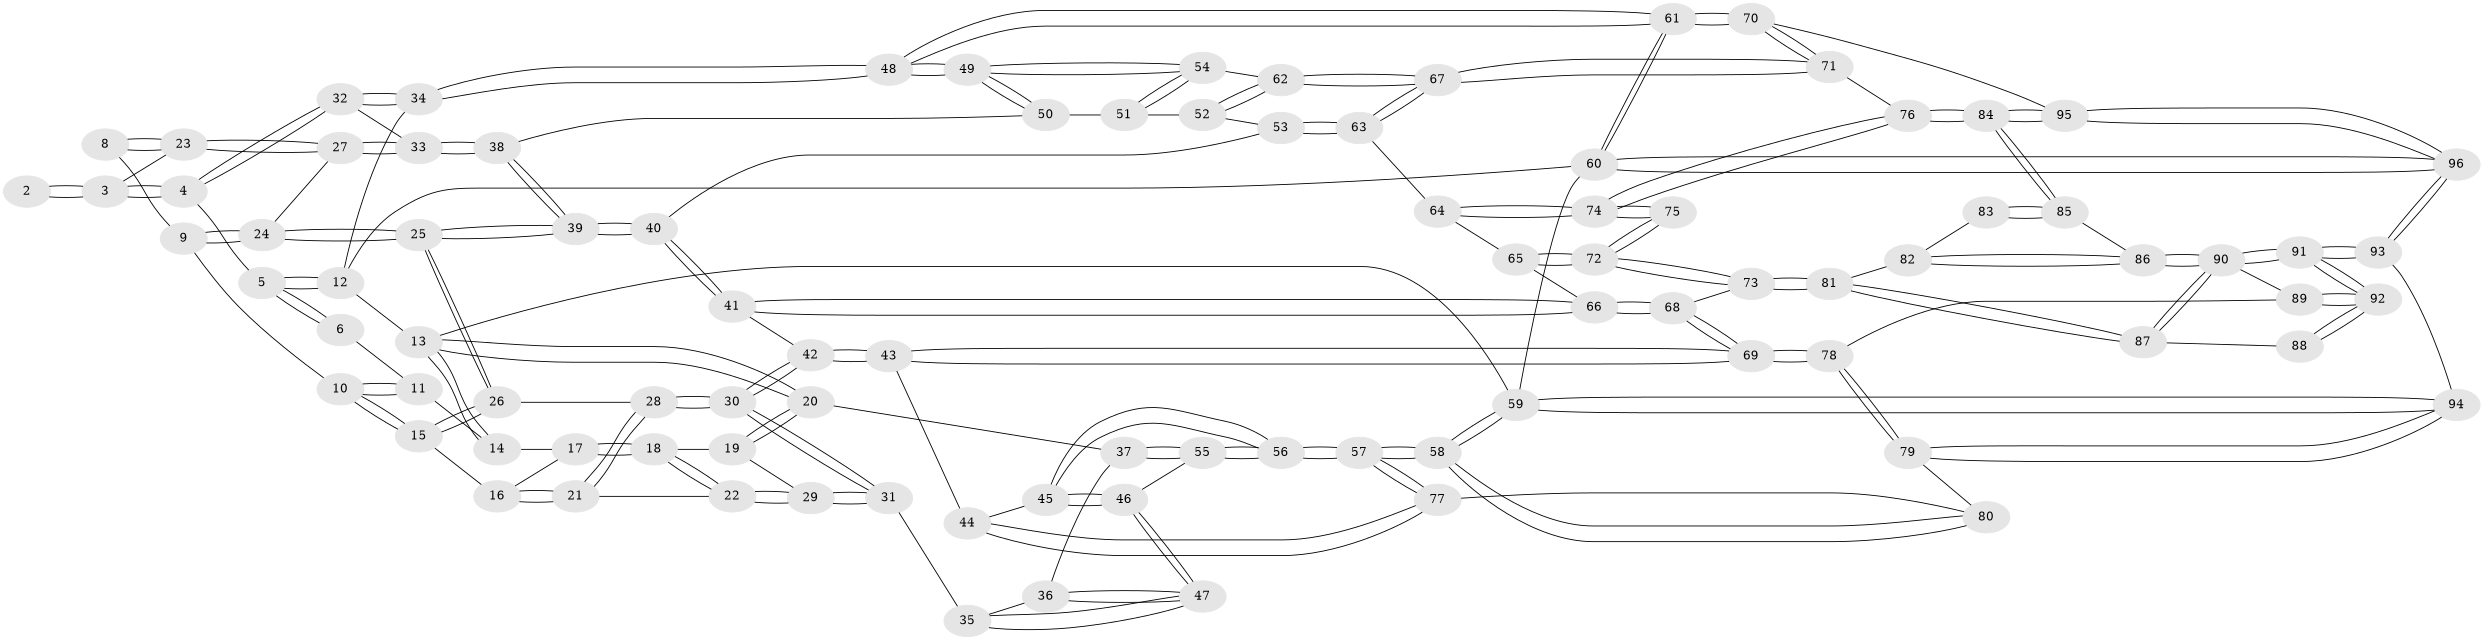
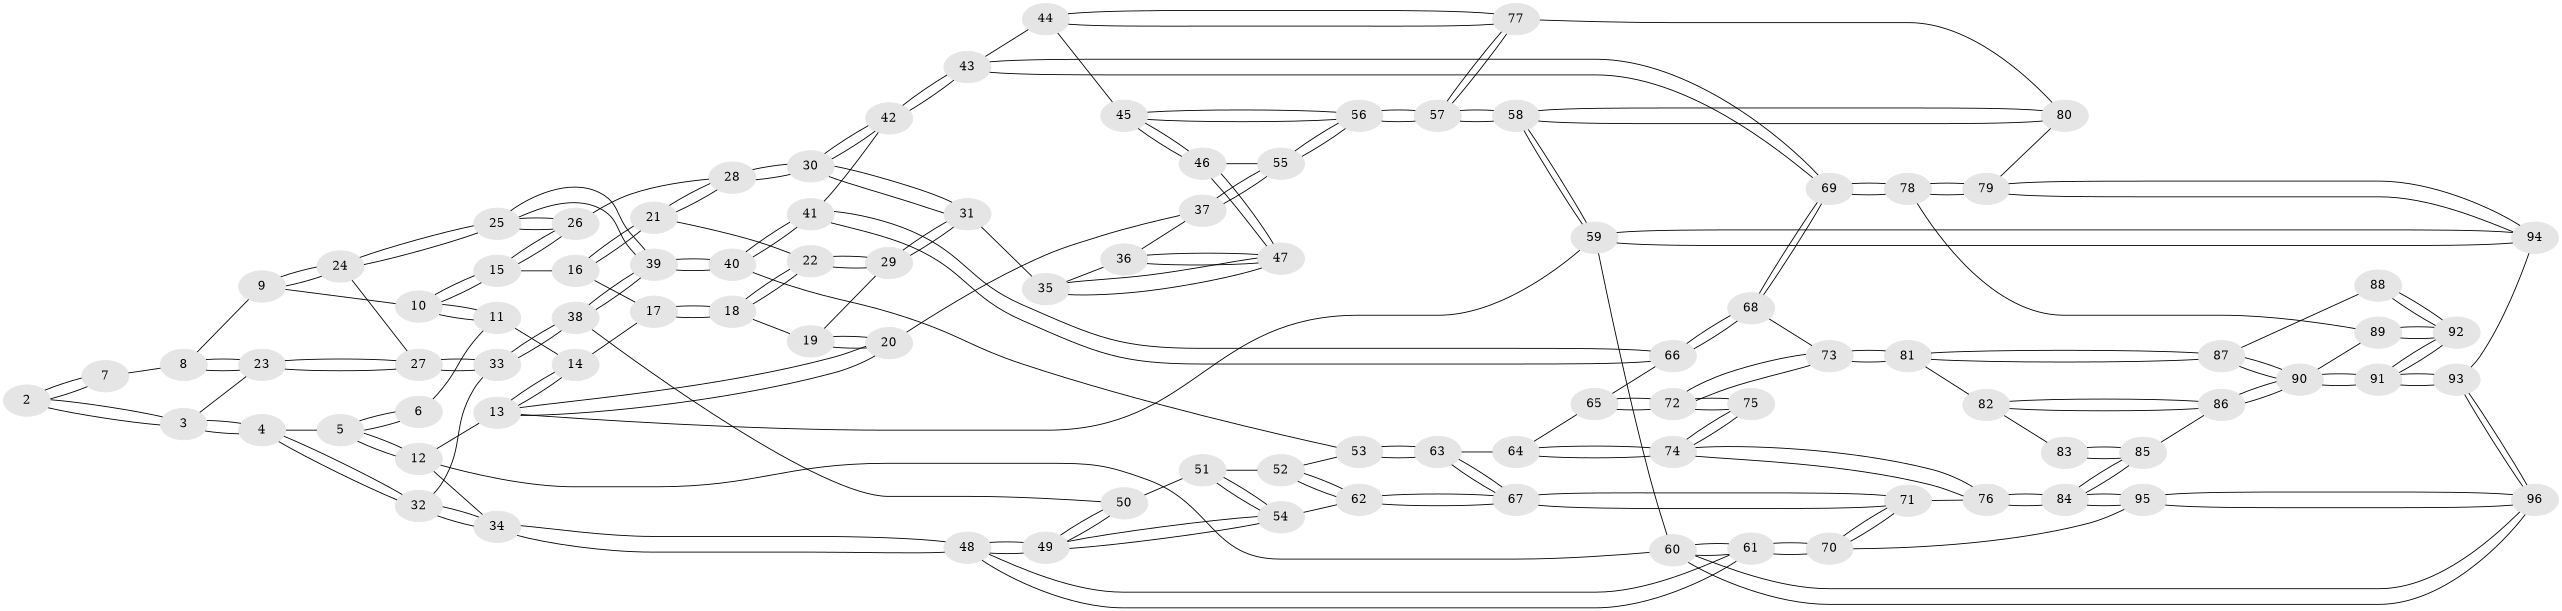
node "7": added
